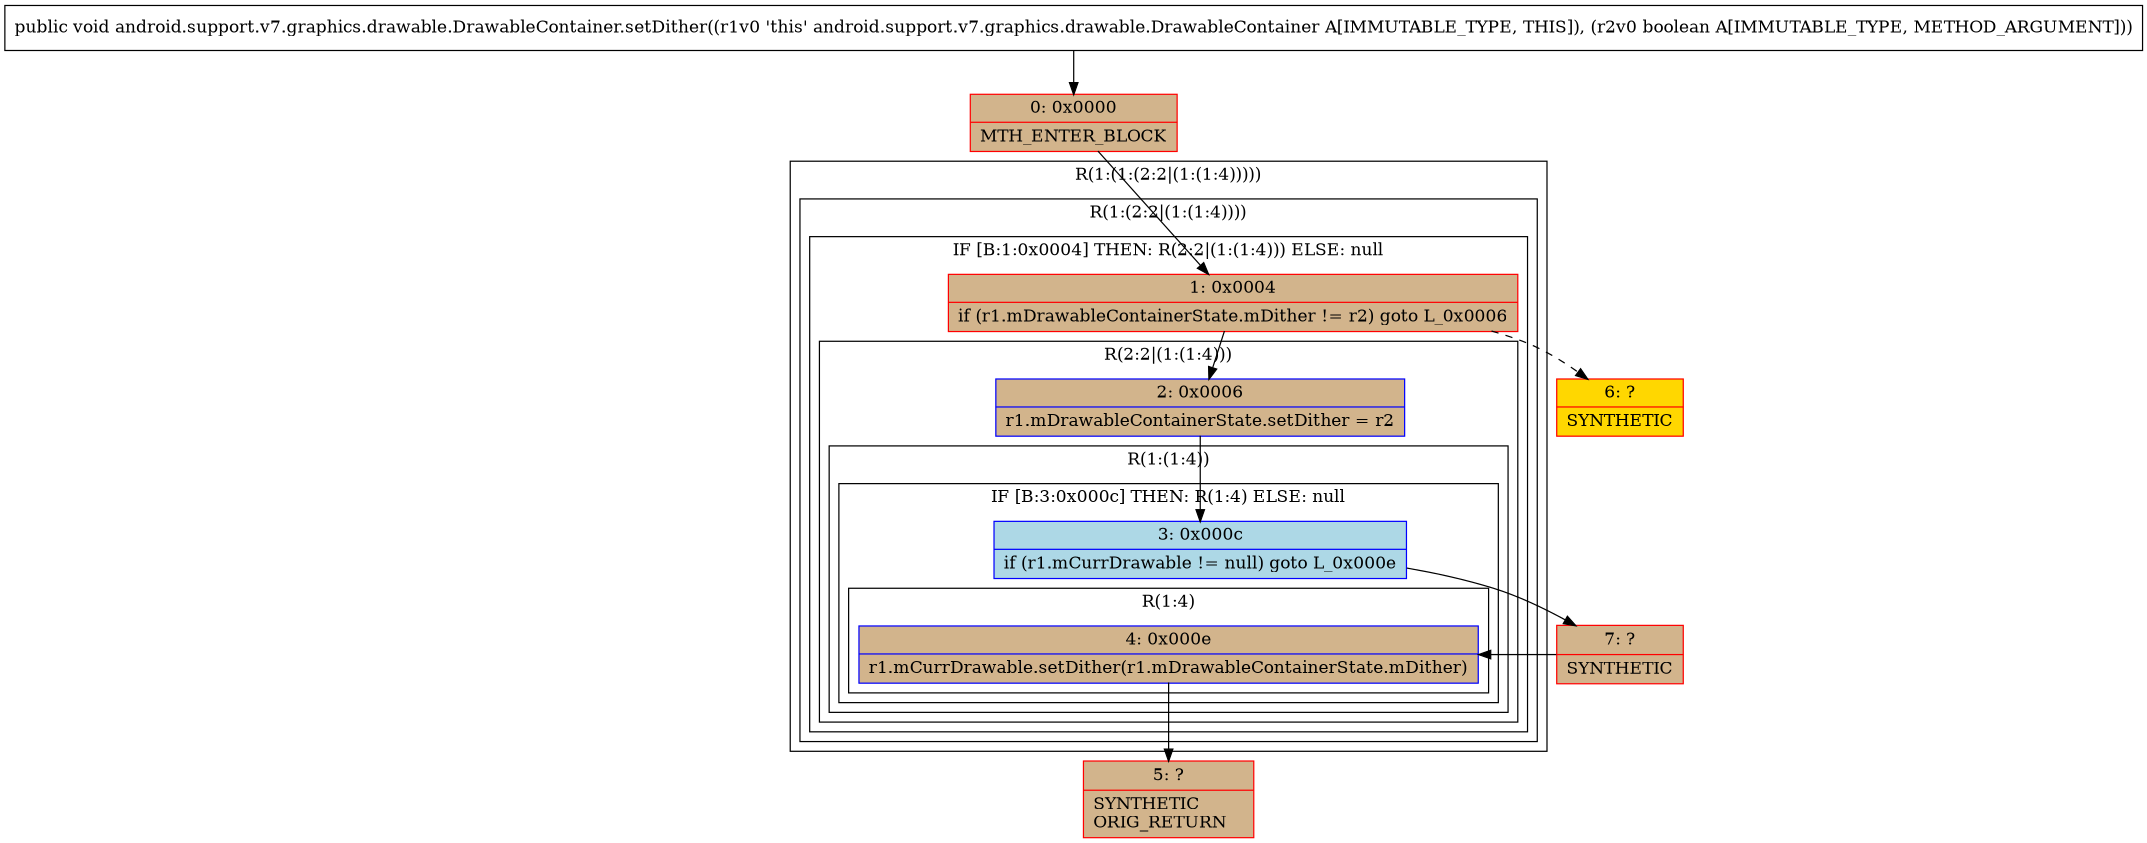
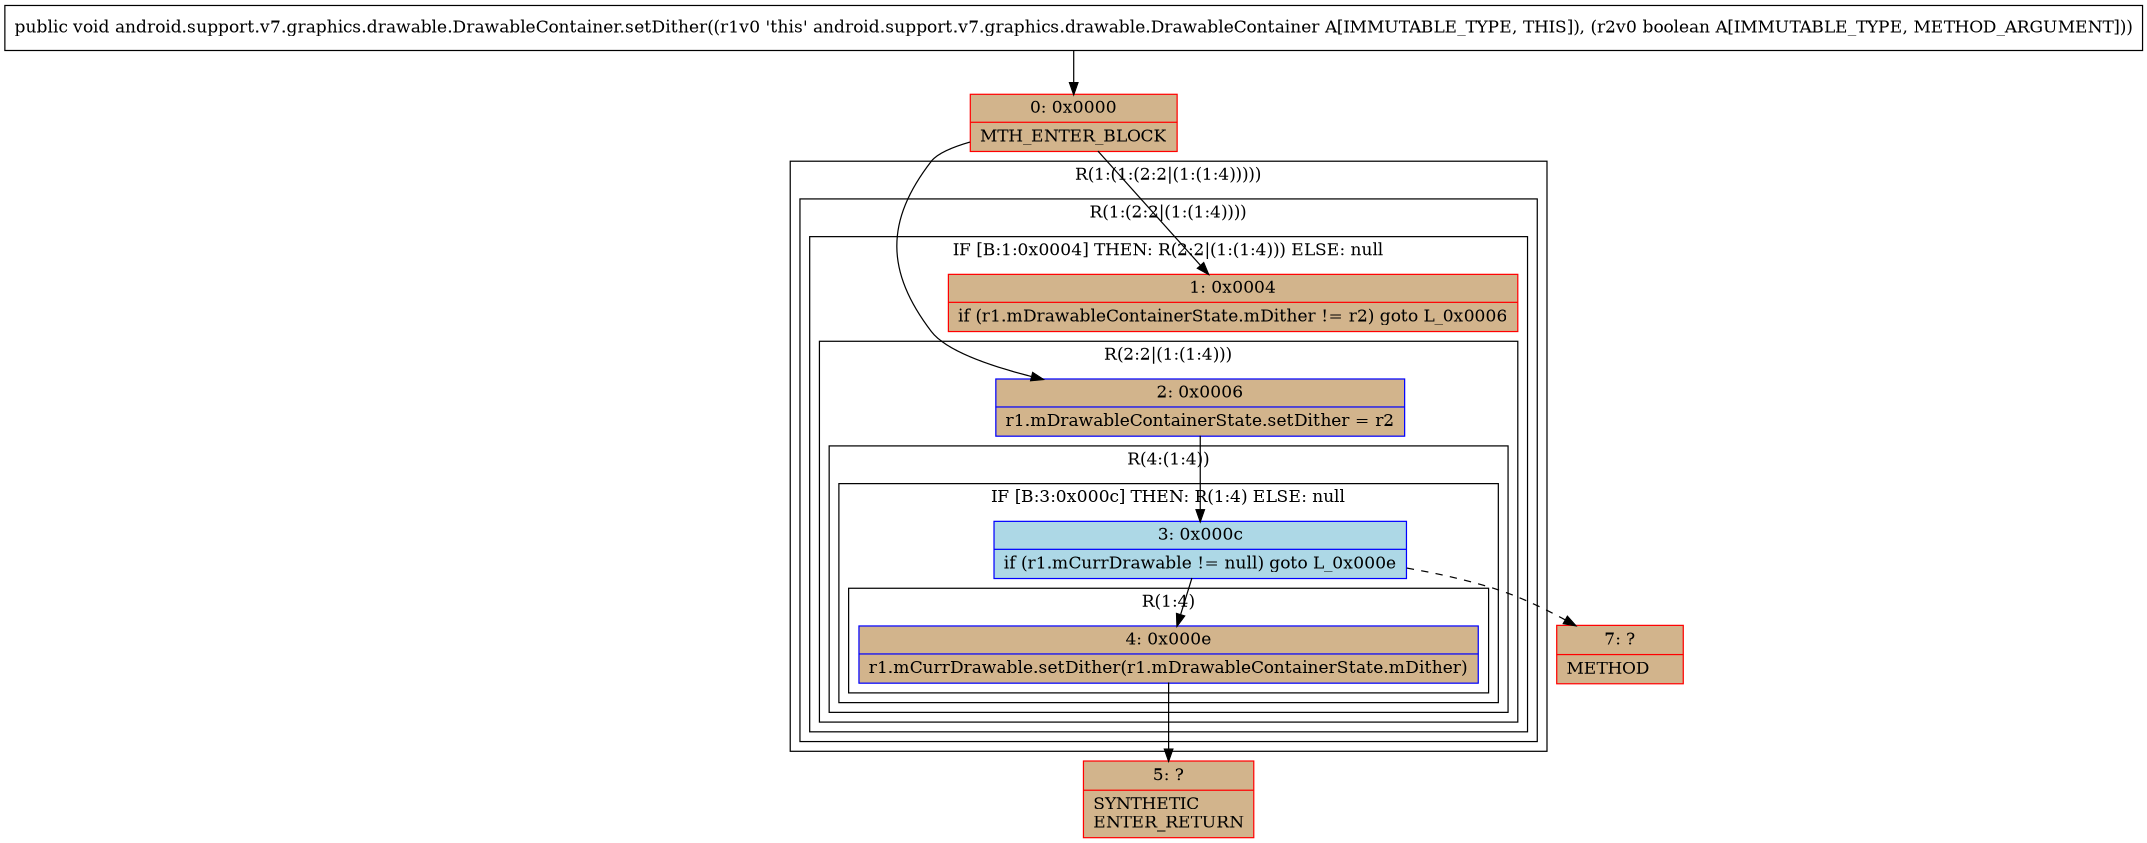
edge "1: 0x0004" -> "2: 0x0006": now "0: 0x0000" -> "2: 0x0006"
node "6: ?": removed
cluster "R(1:(1:4))": label "R(1:(1:4))" -> "R(4:(1:4))"
edge "3: 0x000c" -> "7: ?": style solid -> dashed
edge "7: ?" -> "4: 0x000e": now "3: 0x000c" -> "4: 0x000e"
node "7: ?": text "SYNTHETIC" -> "METHOD"
node "5: ?": text "ORIG_RETURN" -> "ENTER_RETURN"
